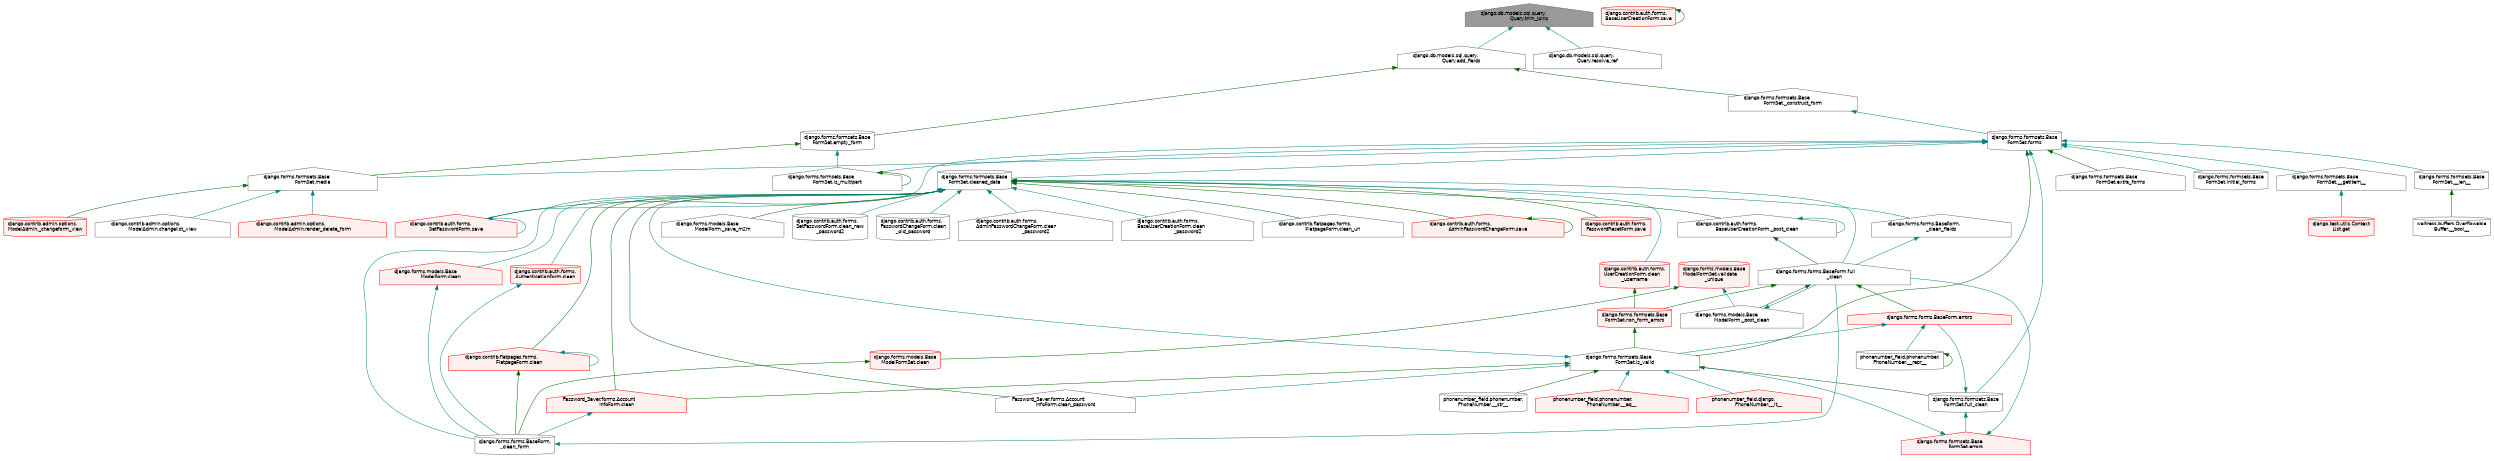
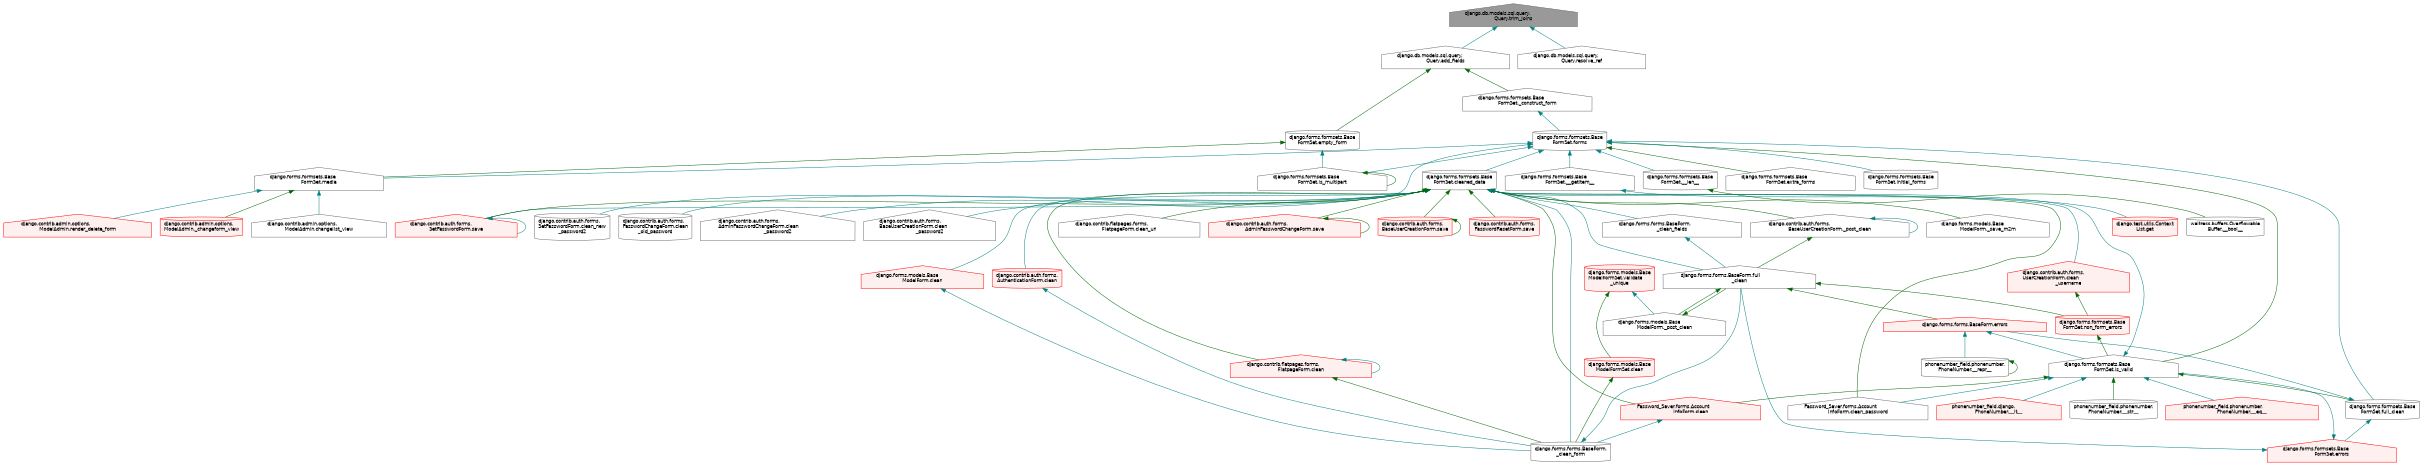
edge "django.contrib.auth.forms. BaseUserCreationForm.save" -> "django.forms.formsets.Base FormSet.cleaned_data": added
node "django.contrib.auth.forms. UserCreationForm.clean _username": shape cylinder -> house
edge "django.forms.forms.BaseForm.full _clean" -> "django.forms.models.Base ModelForm._post_clean": color teal -> darkgreen
